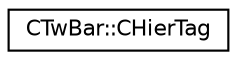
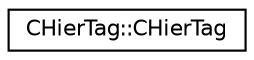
node "CTwBar::CHierTag": label "CTwBar::CHierTag" -> "CHierTag::CHierTag"
